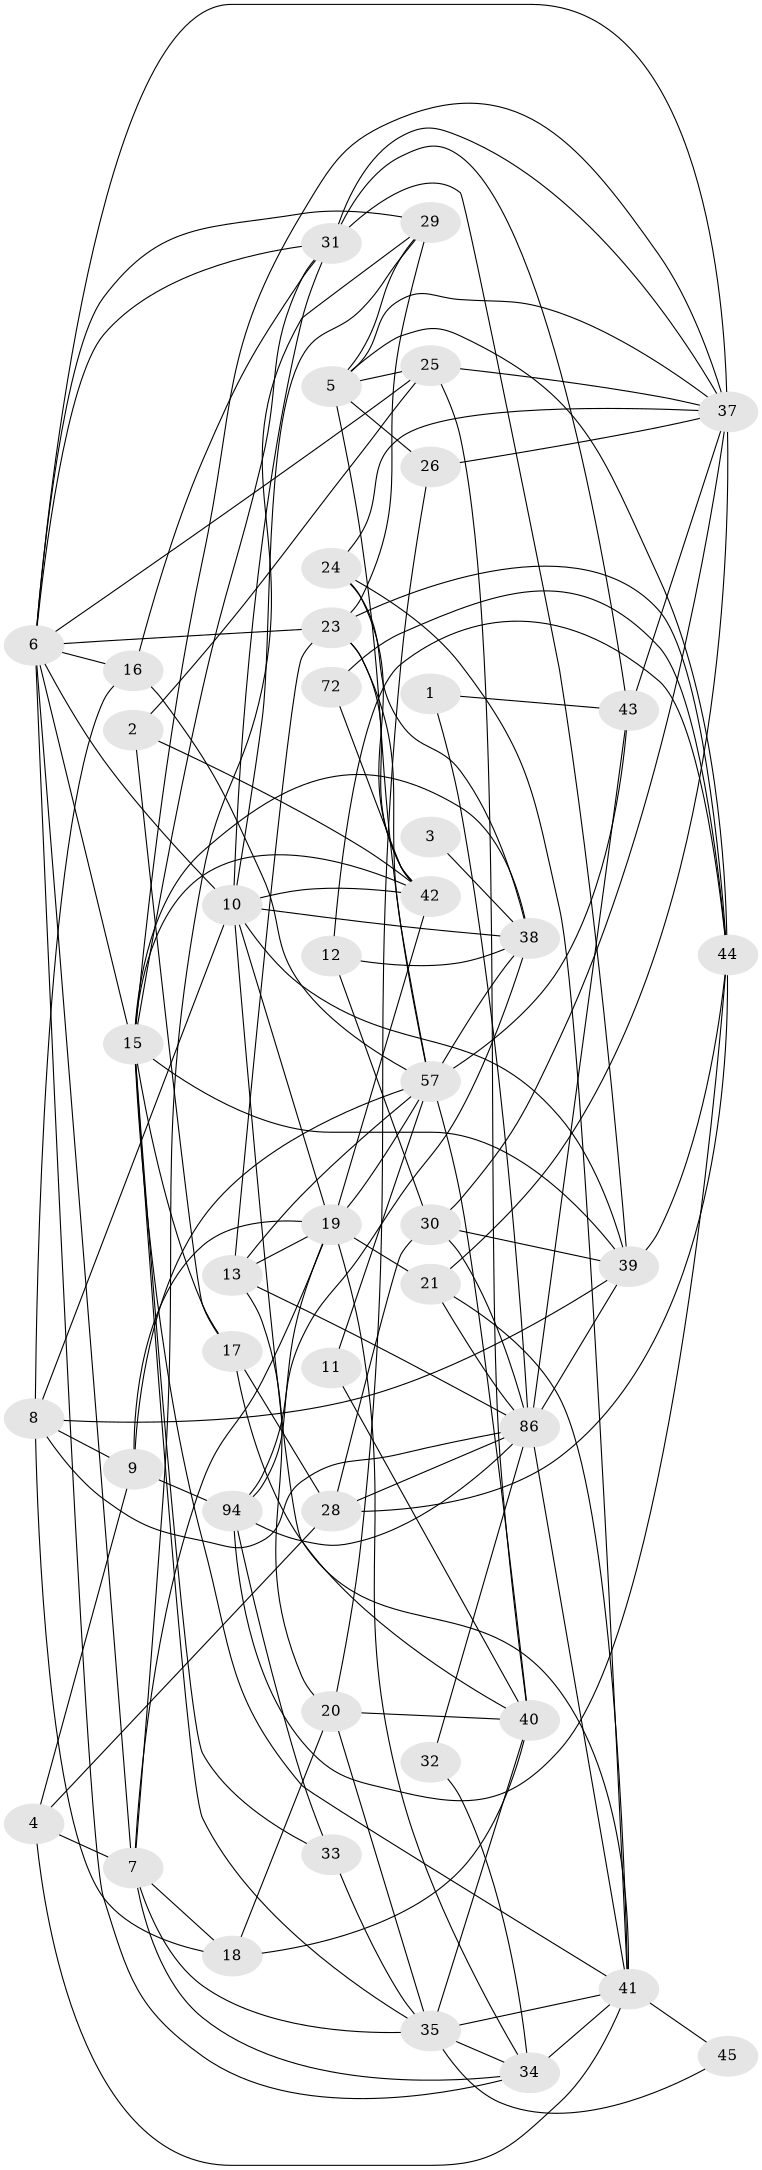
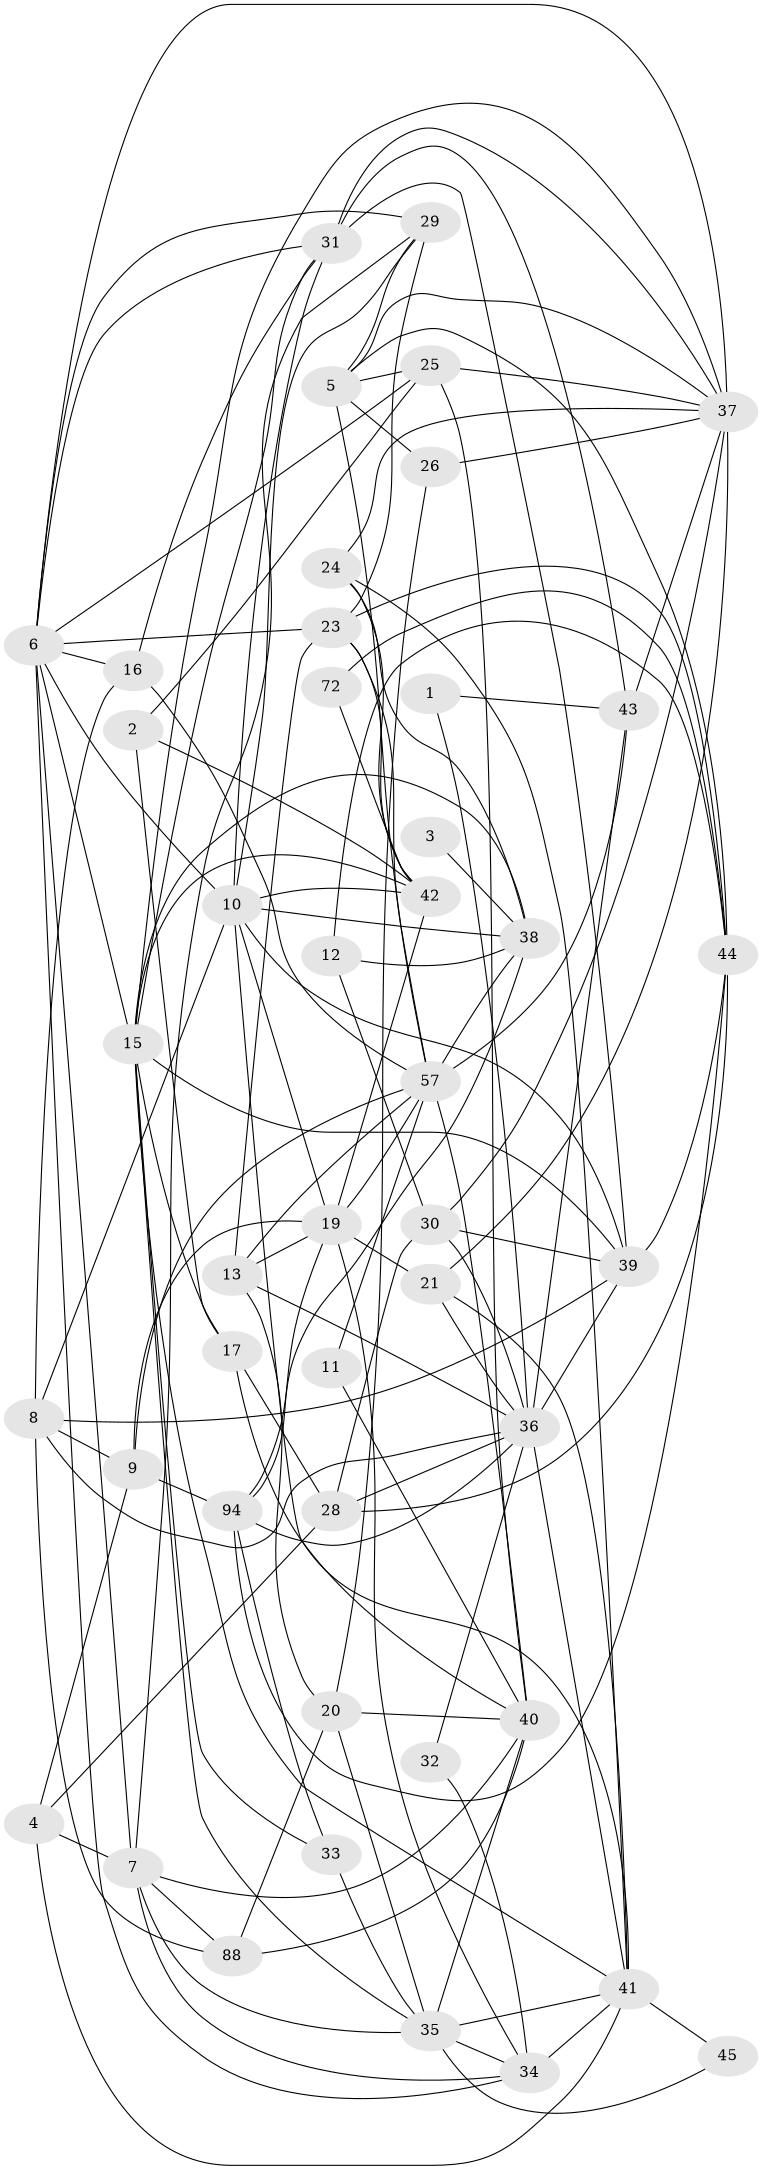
node "86": label "86" -> "36"
edge "19" -- "7": now "40" -- "7"
node "18": label "18" -> "88"
